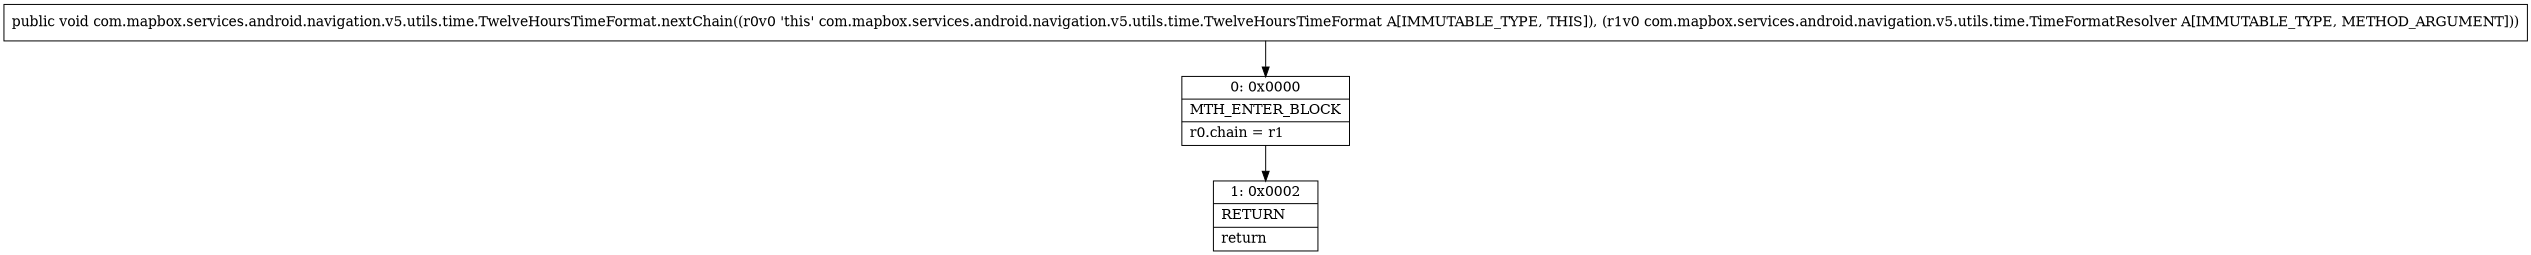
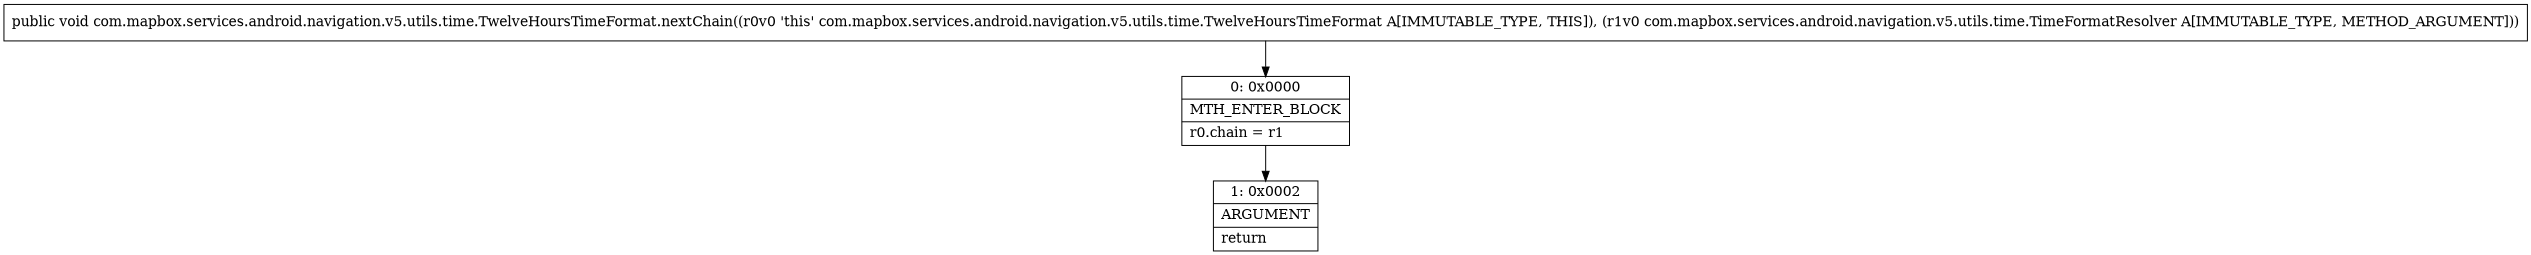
node "1: 0x0002": text "RETURN" -> "ARGUMENT"
